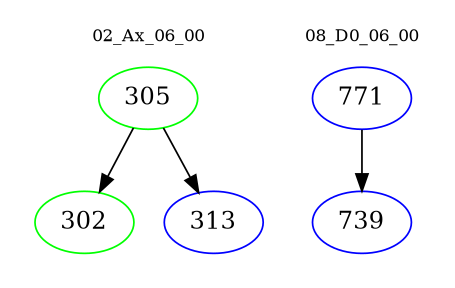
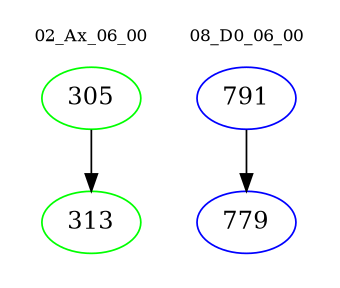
node "771": label "771" -> "791"
node "302": removed
node "313": color blue -> green
node "739": label "739" -> "779"
